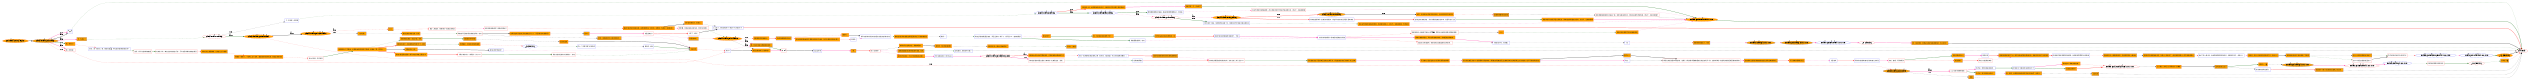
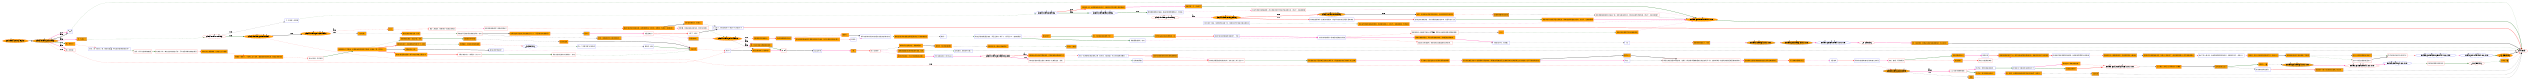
edge "Check boolean EleanorDating" -> "Check boolean ArthurDating": removed, label "false"
edge "Check boolean ArthurDating" -> "我欠亞瑟一條命，他對我而言就是一切，我根本就不管你是不是在開玩笑": removed, label "true"
edge "Check boolean AmirHasDated" -> "Check boolean AmirCasualFlirt": label "false" -> "true"
edge "Check boolean IsDating" -> "Check boolean AmirHasDated": label "false" -> "true"
